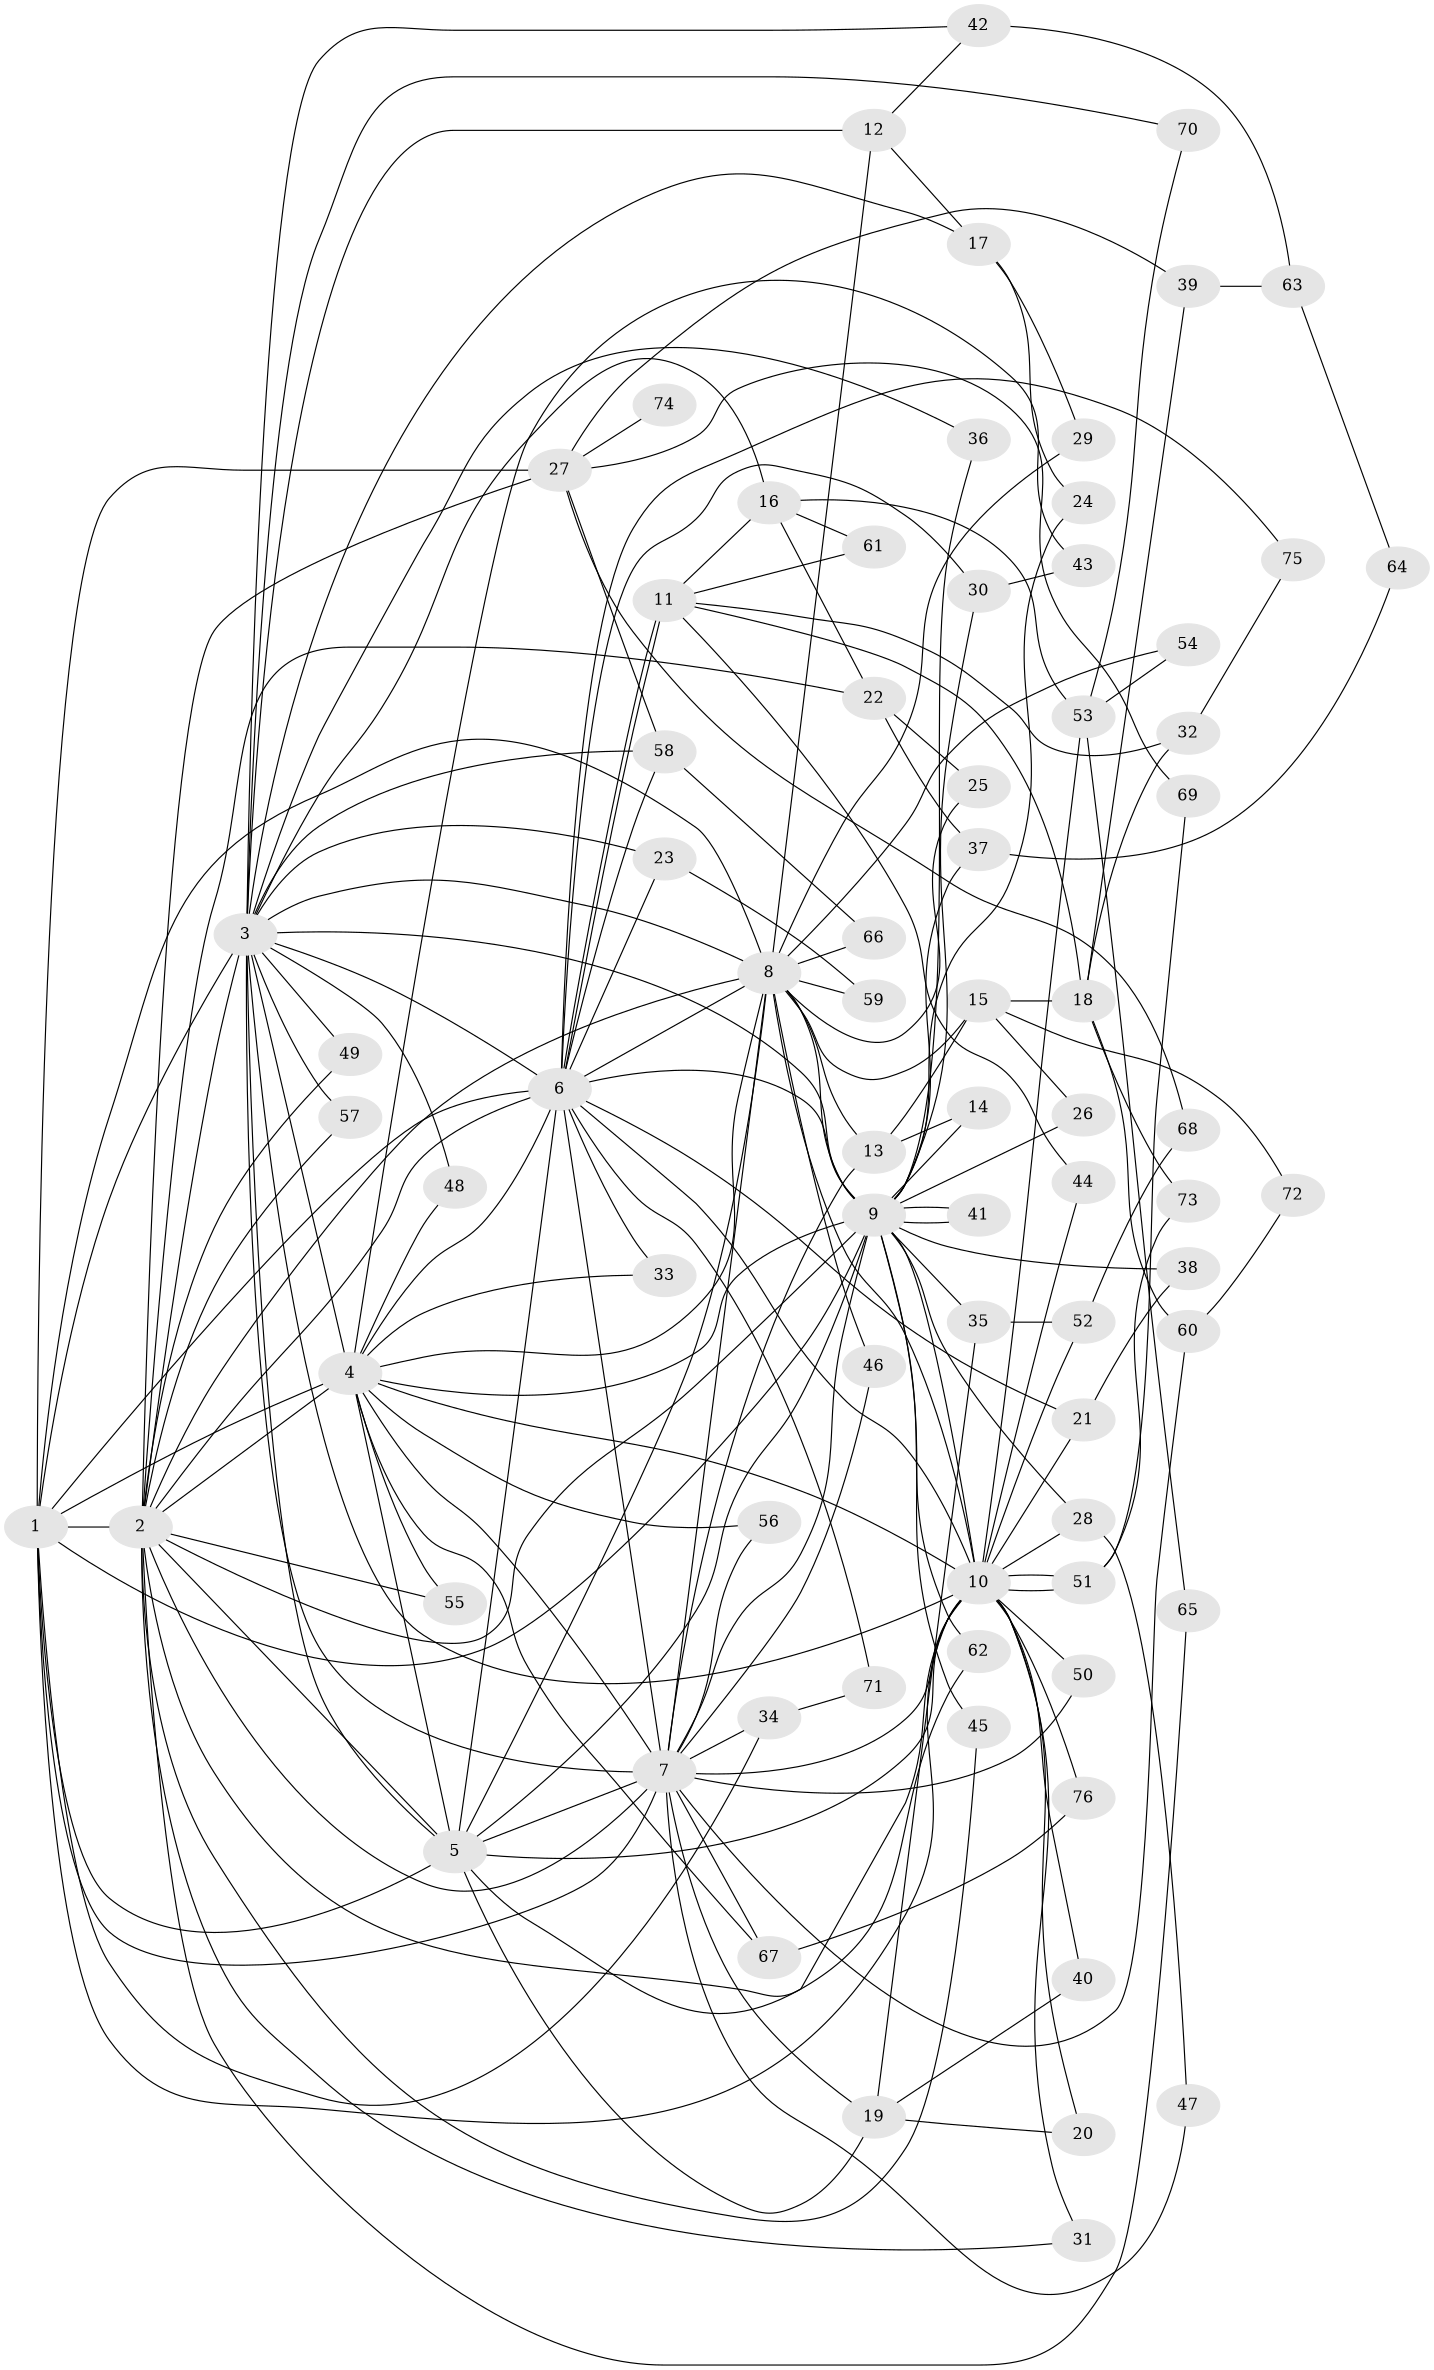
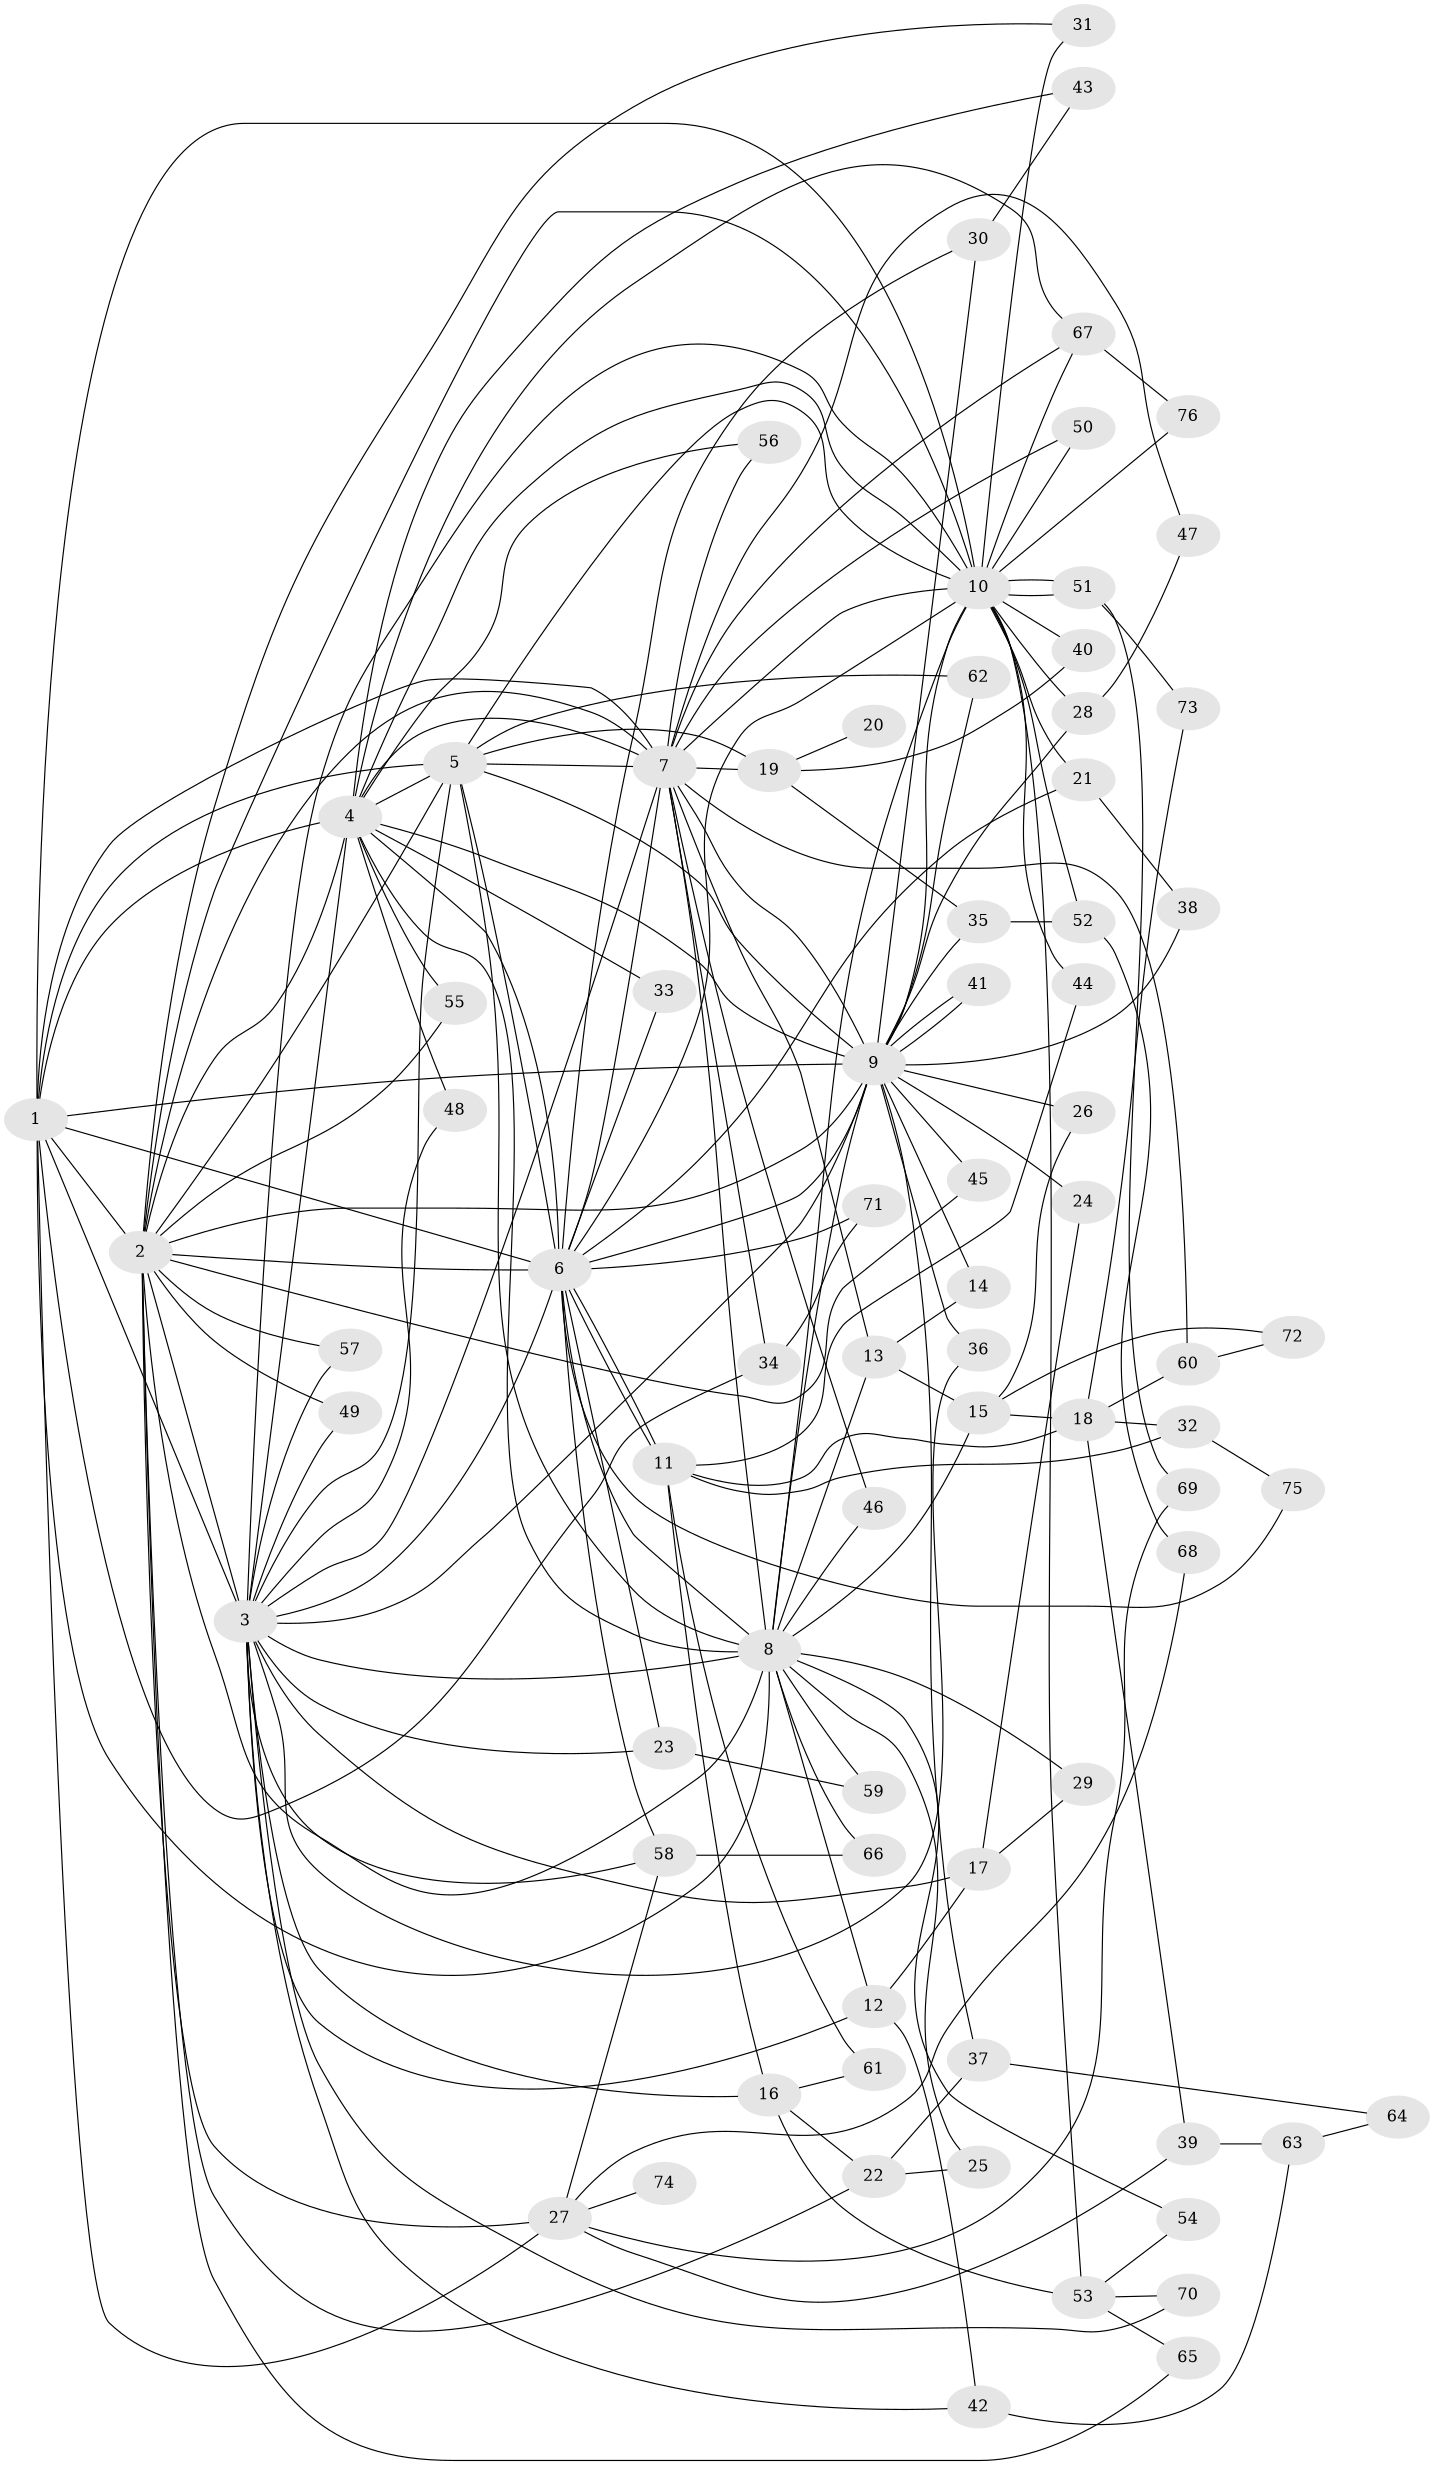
edge "10" -- "20": now "10" -- "67"
